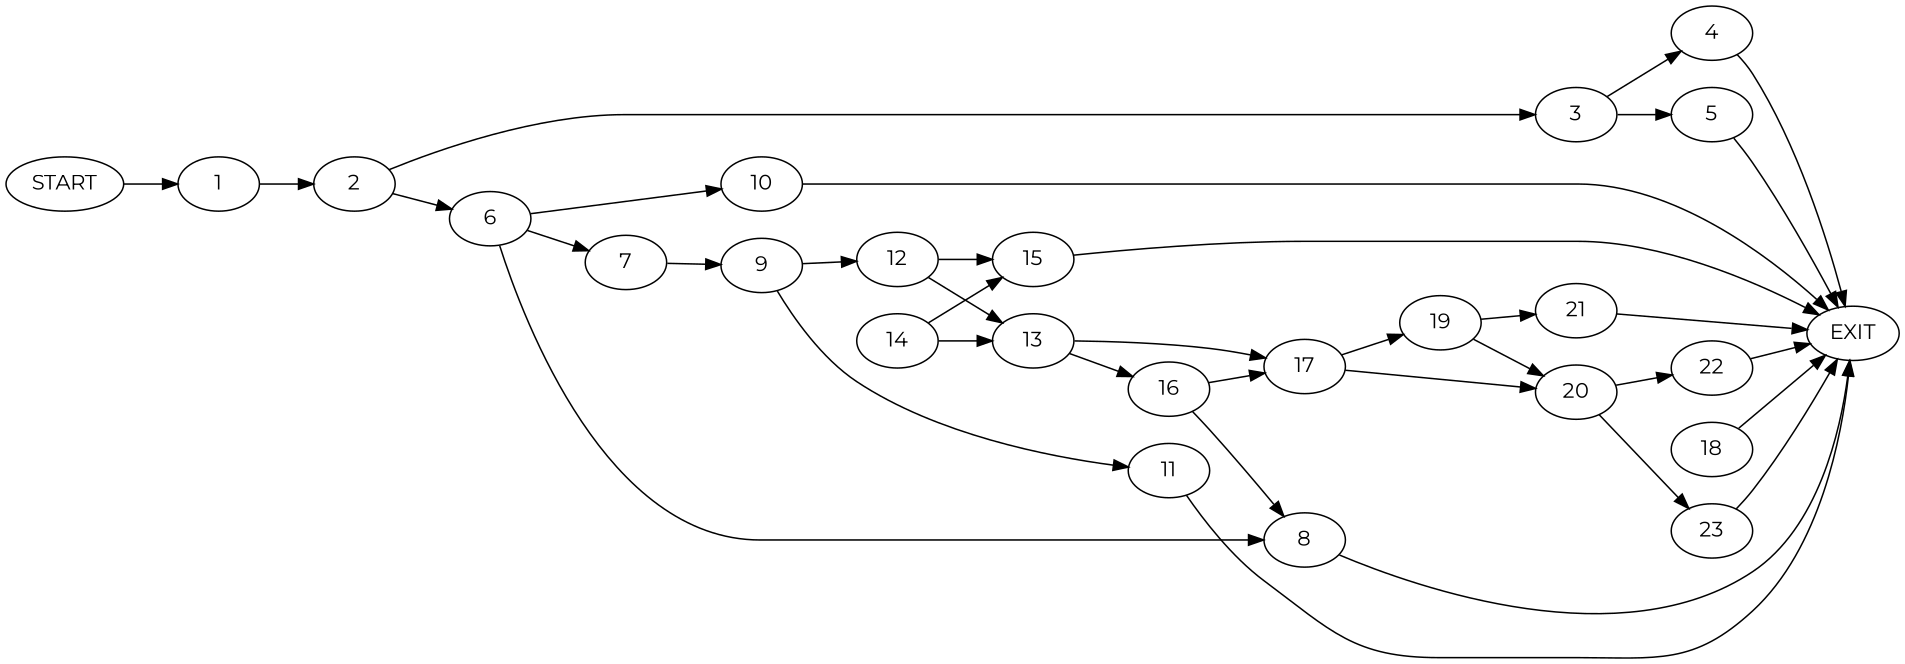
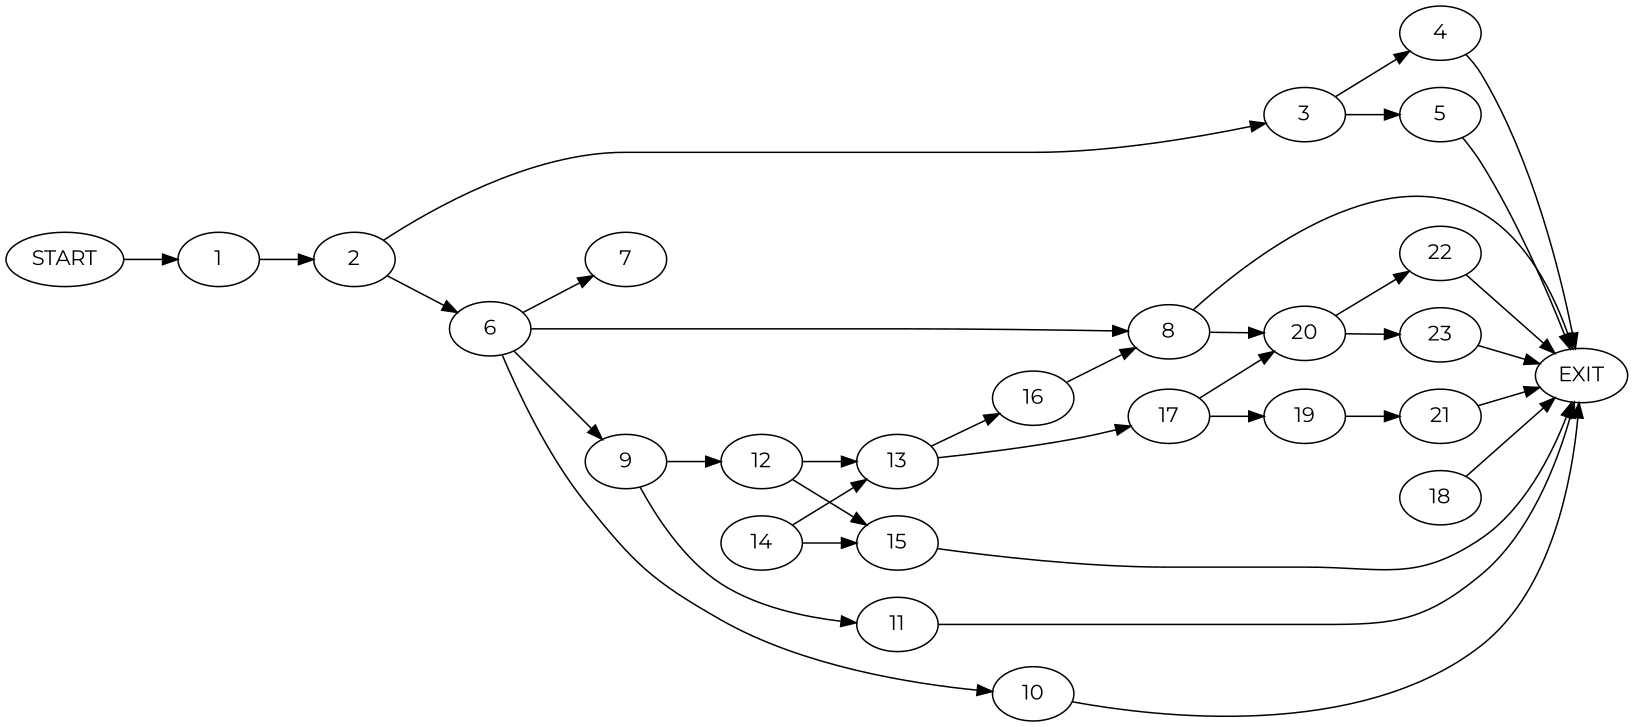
edge "7" -> "9": now "6" -> "9"
edge "19" -> "20": now "8" -> "20"
edge "16" -> "17": removed
